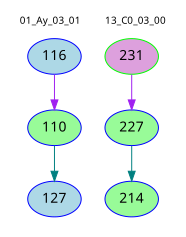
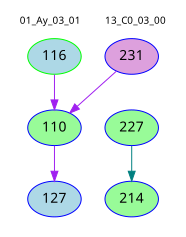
node "116": color blue -> green
node "231": color green -> blue
edge "231" -> "227": now "231" -> "110"
edge "110" -> "127": color teal -> purple
